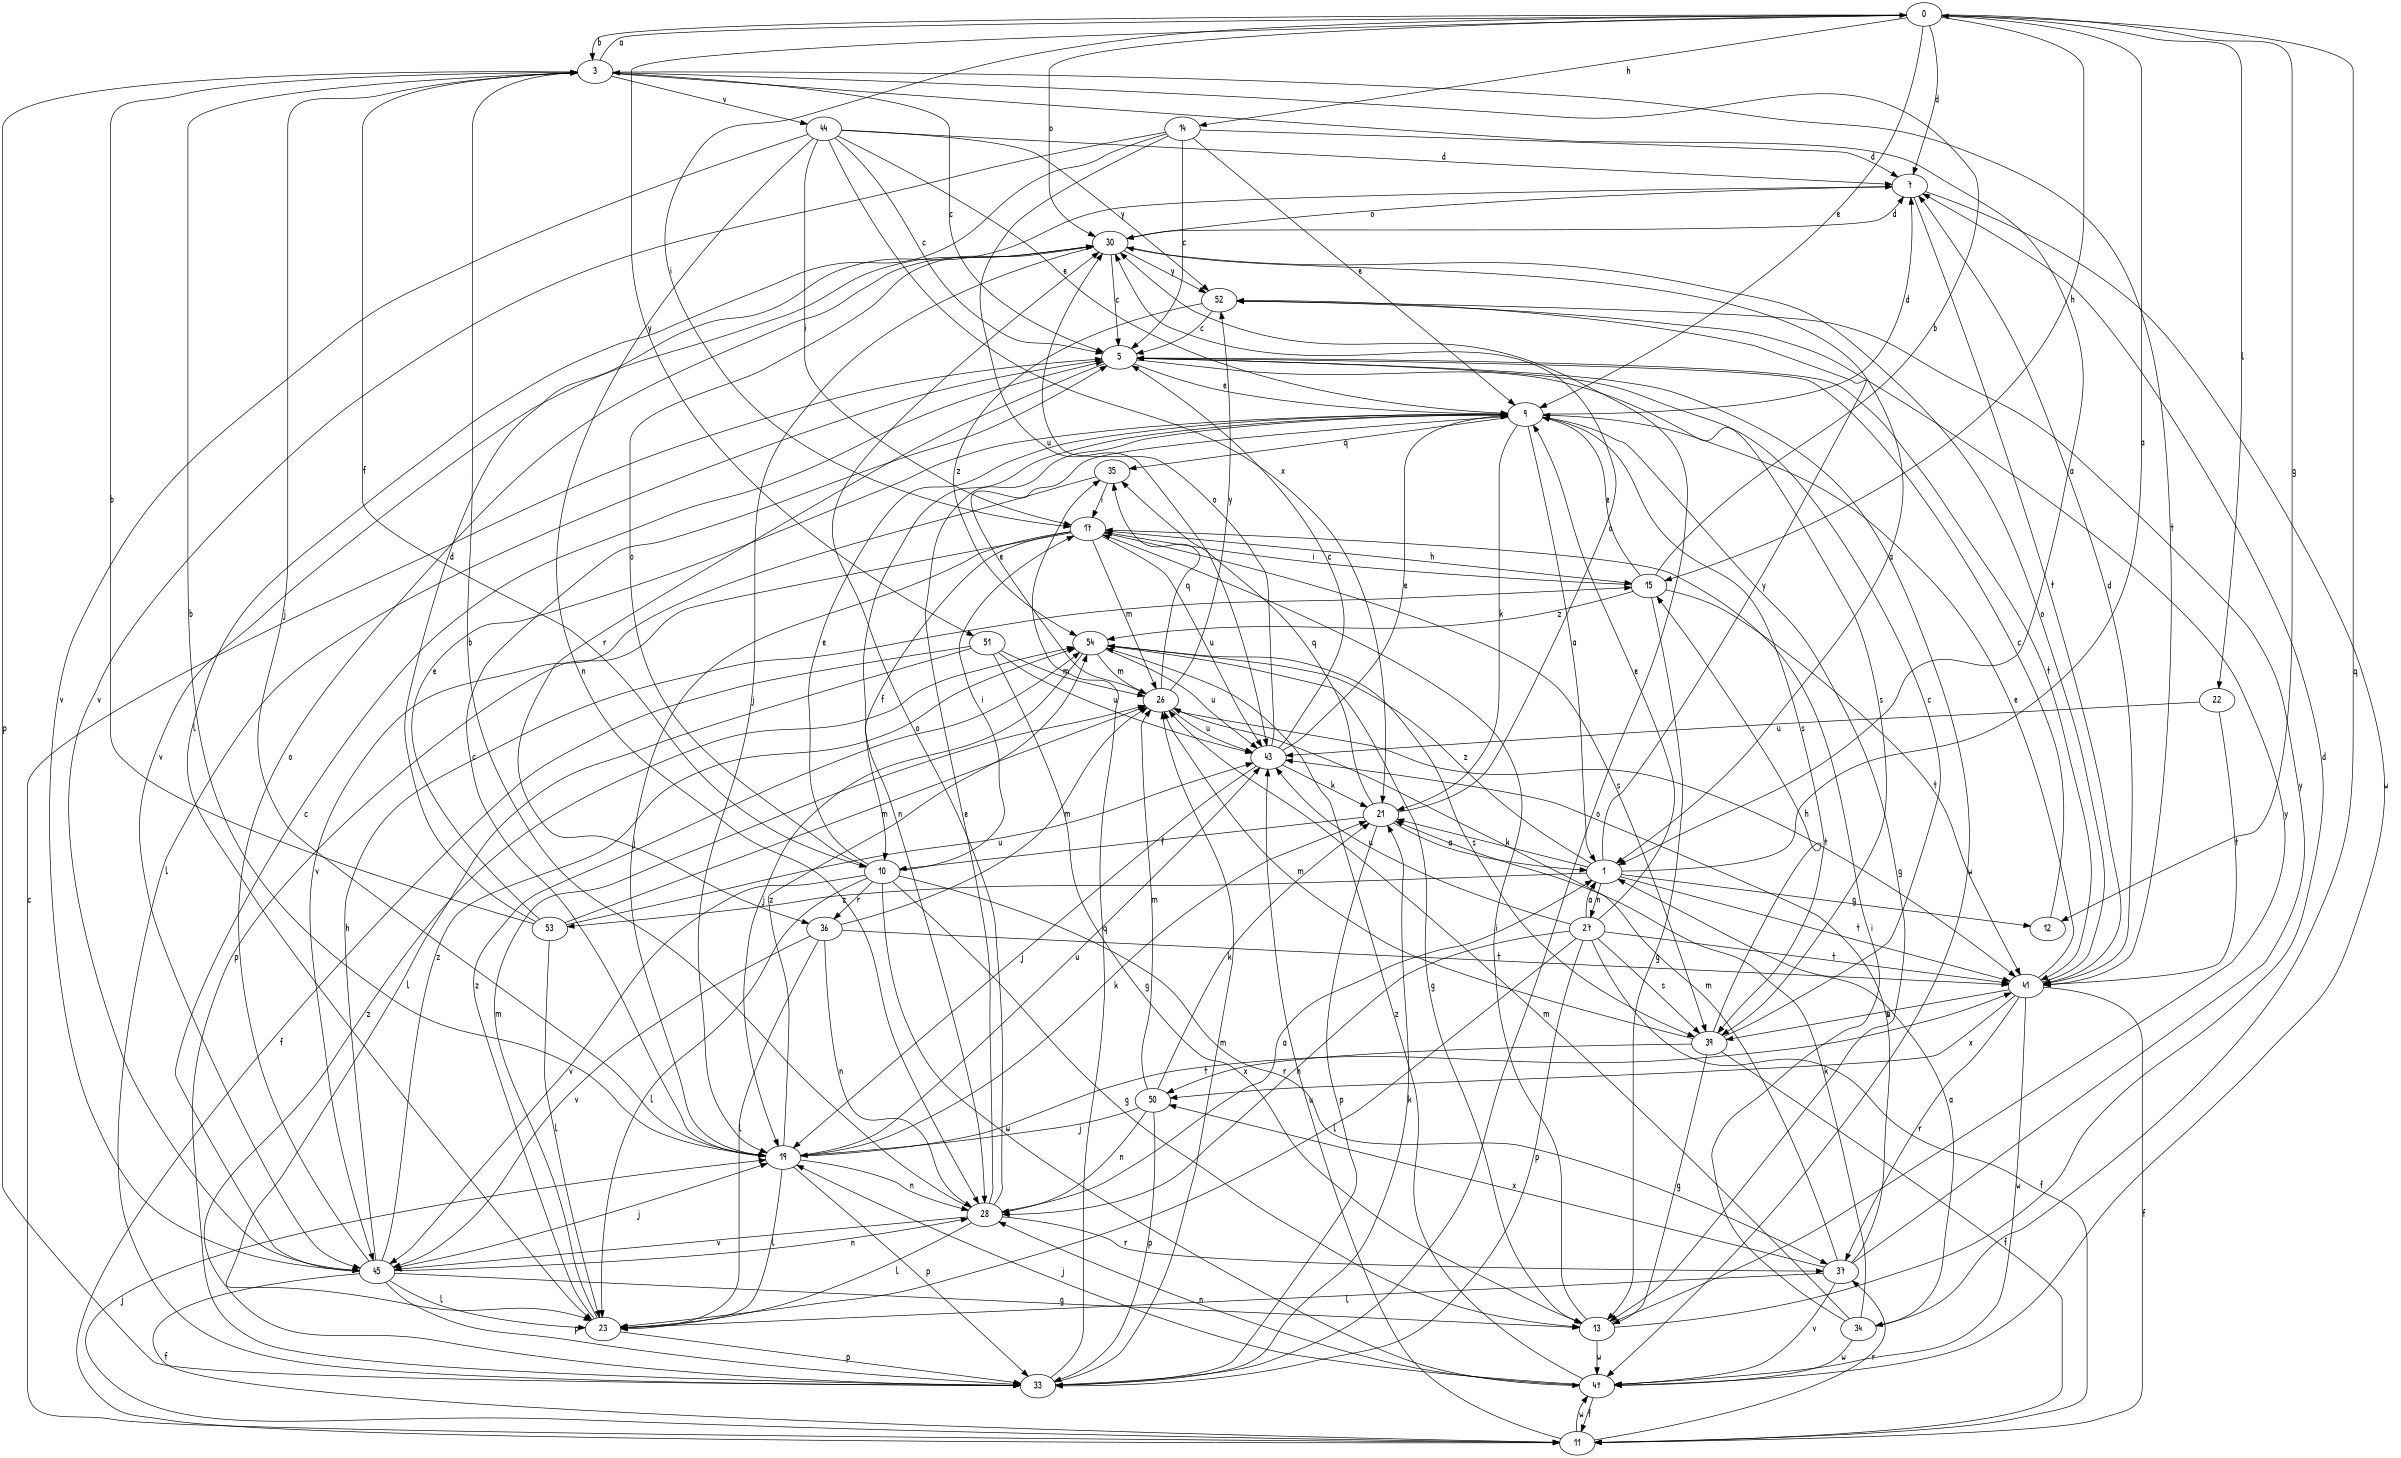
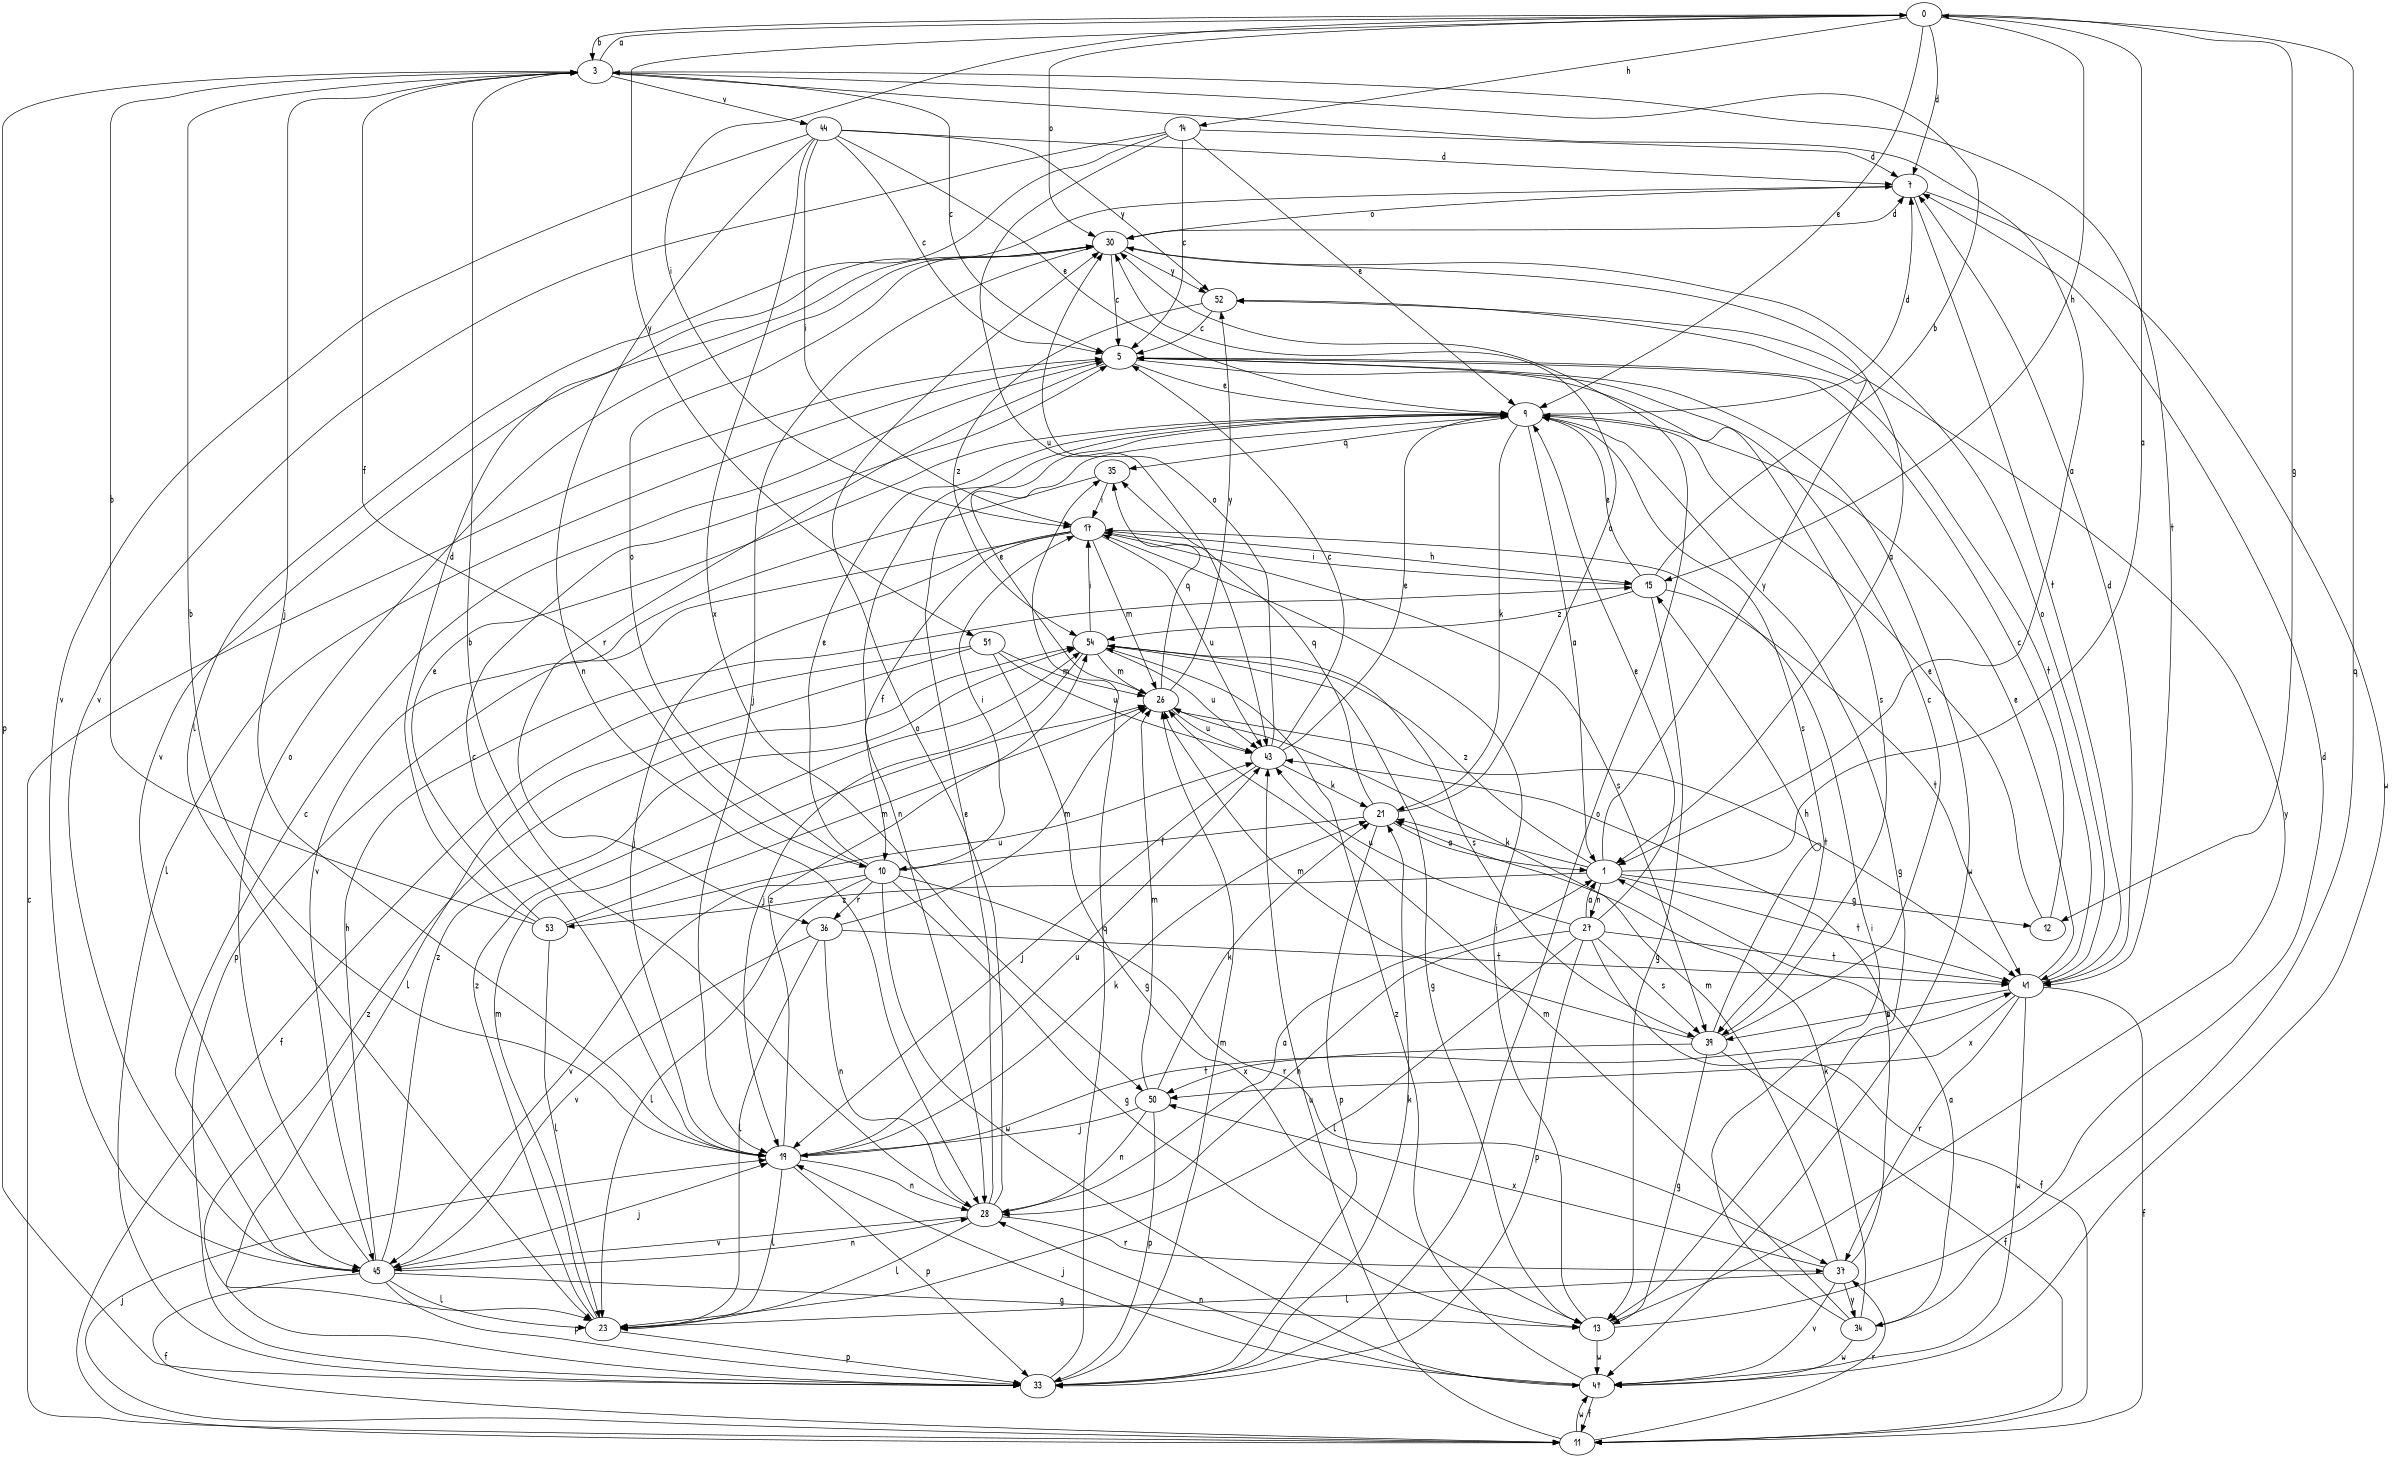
edge "44" -> "21": now "44" -> "50"
edge "37" -> "52": now "37" -> "34"
edge "54" -> "17": added, label "i"
edge "12" -> "9": added, label "e"
node "22": removed
